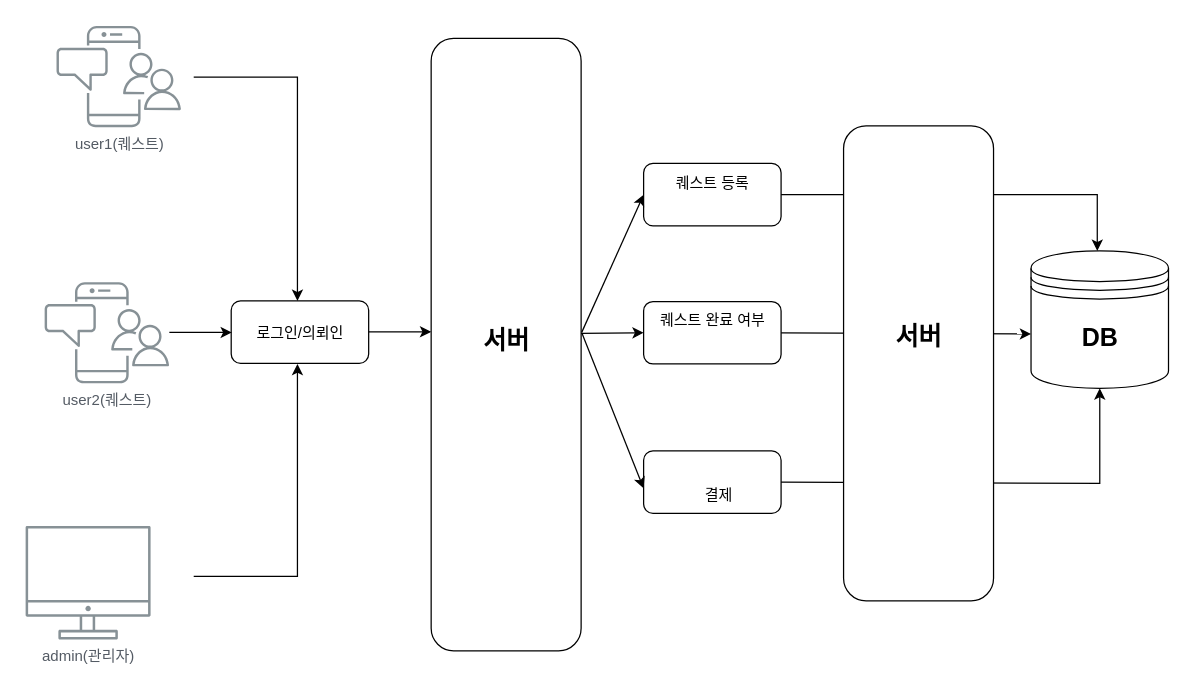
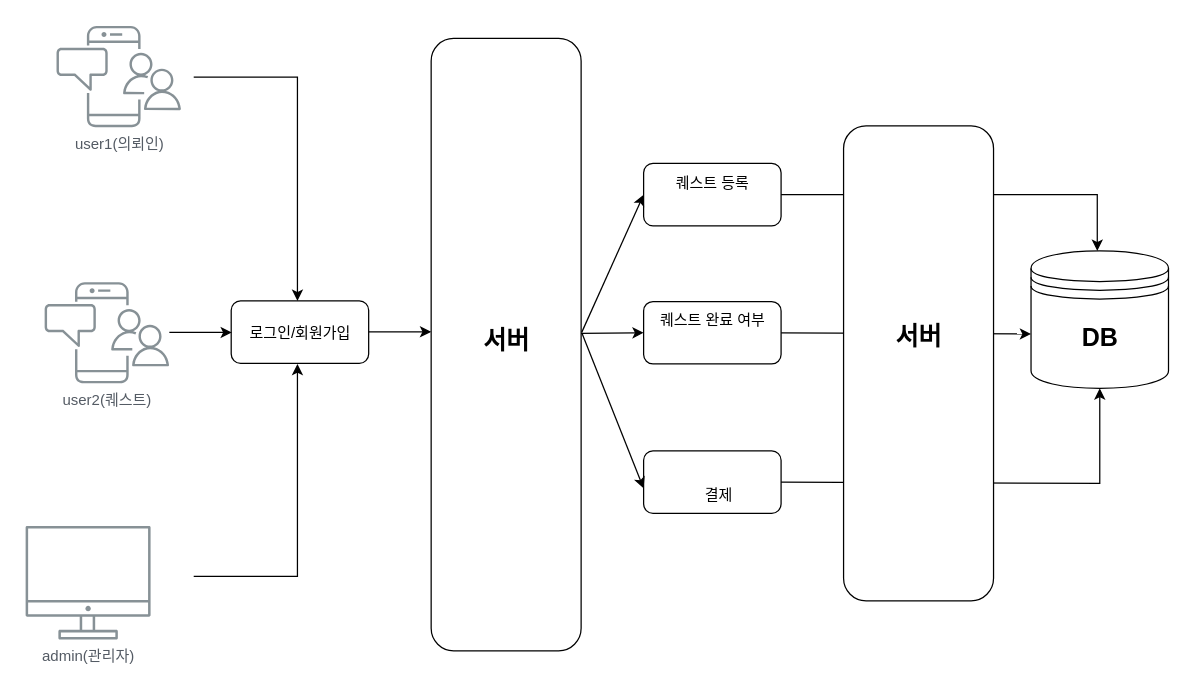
node "user1(퀘스트)": label "user1(퀘스트)" -> "user1(의뢰인)"
node "로그인/의뢰인": label "로그인/의뢰인" -> "로그인/회원가입"
